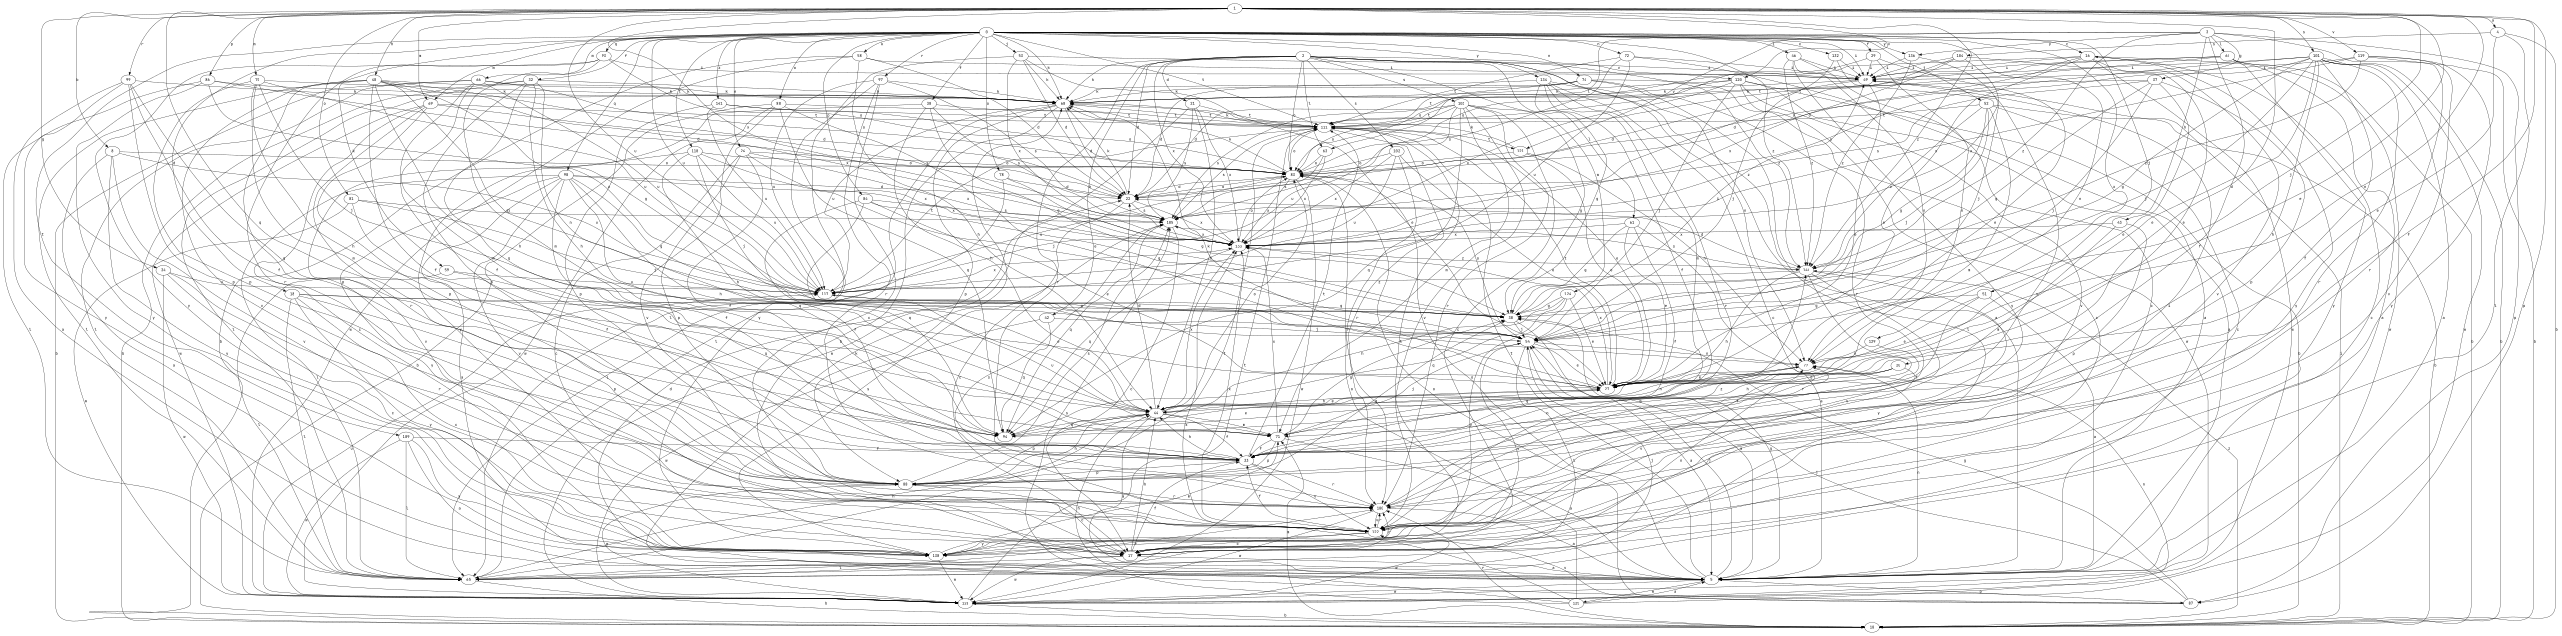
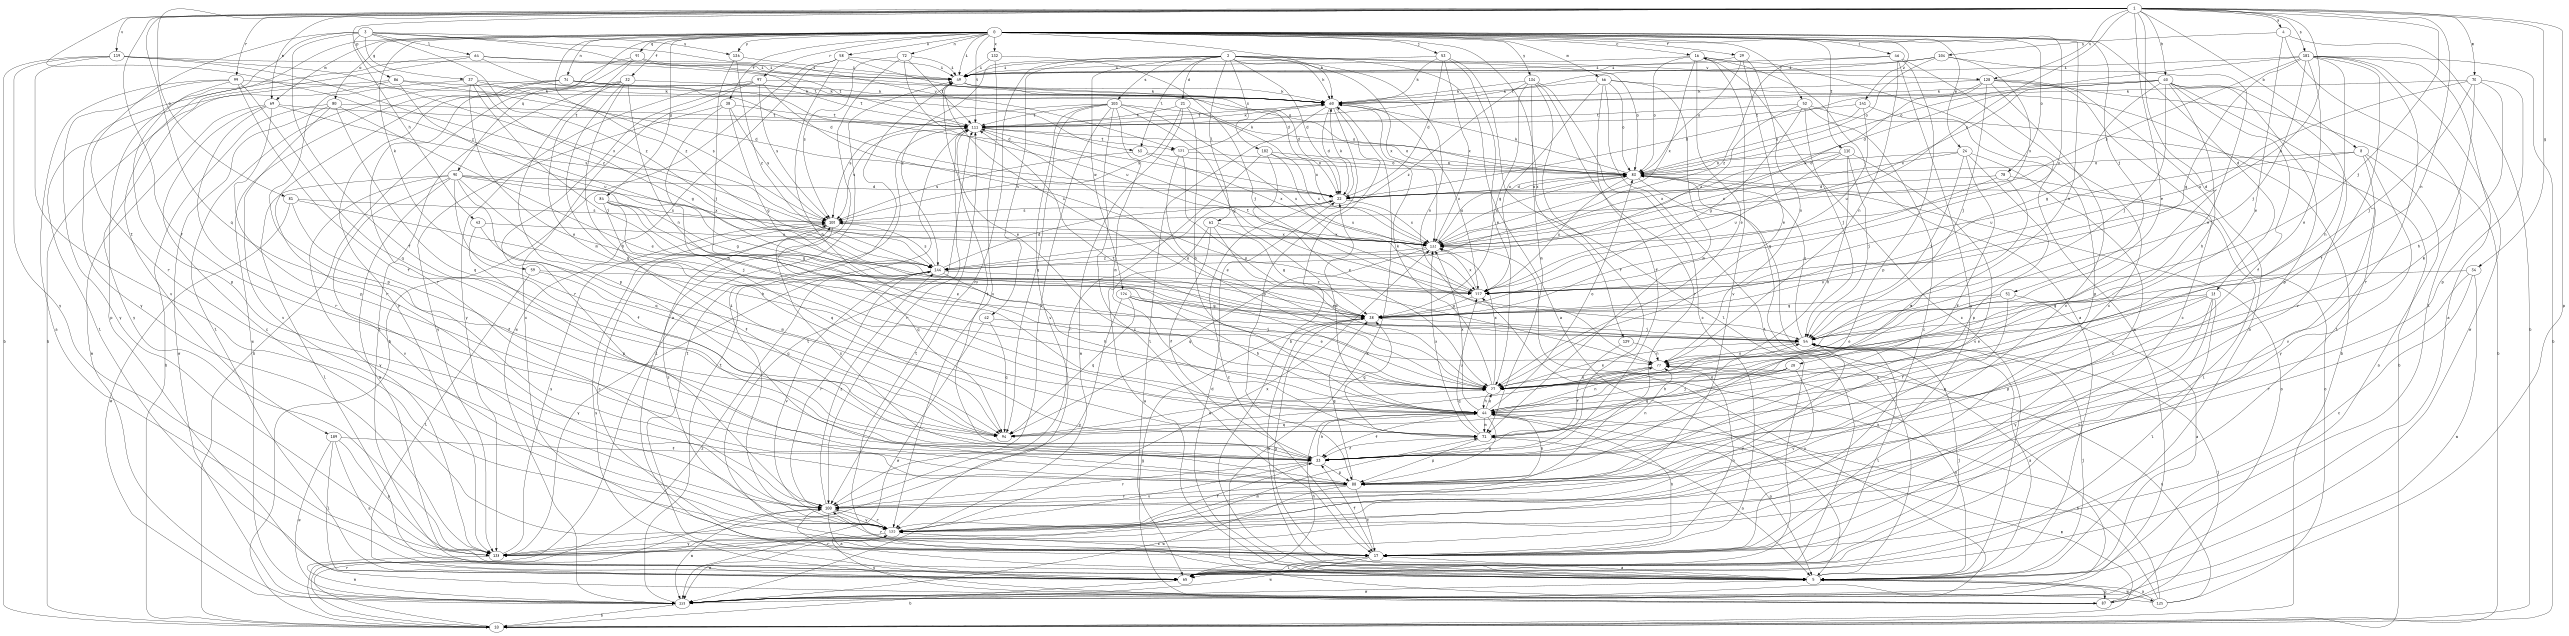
edge "52" -> "71": now "78" -> "71"
edge "134" -> "122": now "134" -> "100"
edge "46" -> "88": added, label "p"
edge "16" -> "138": removed, label "y"
edge "64" -> "128": removed, label "w"
